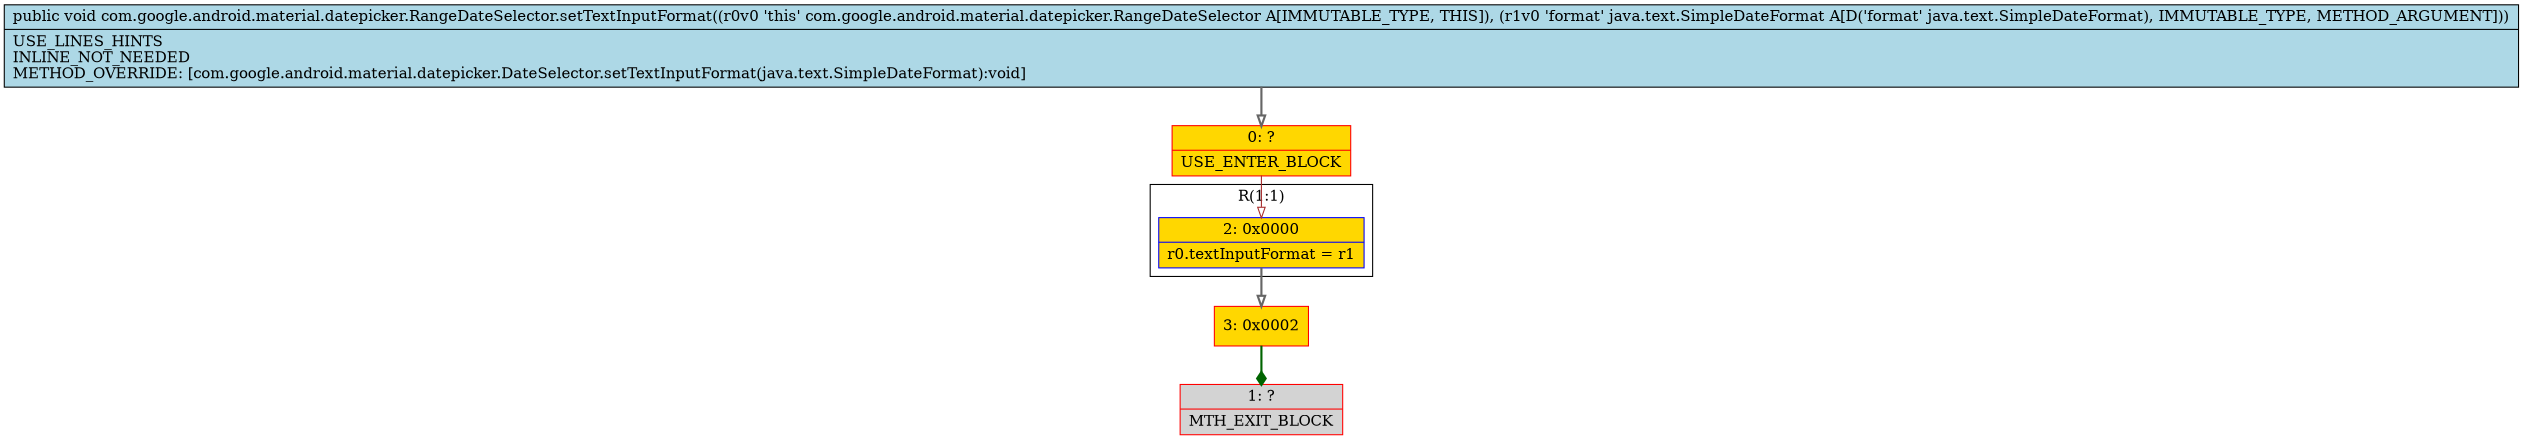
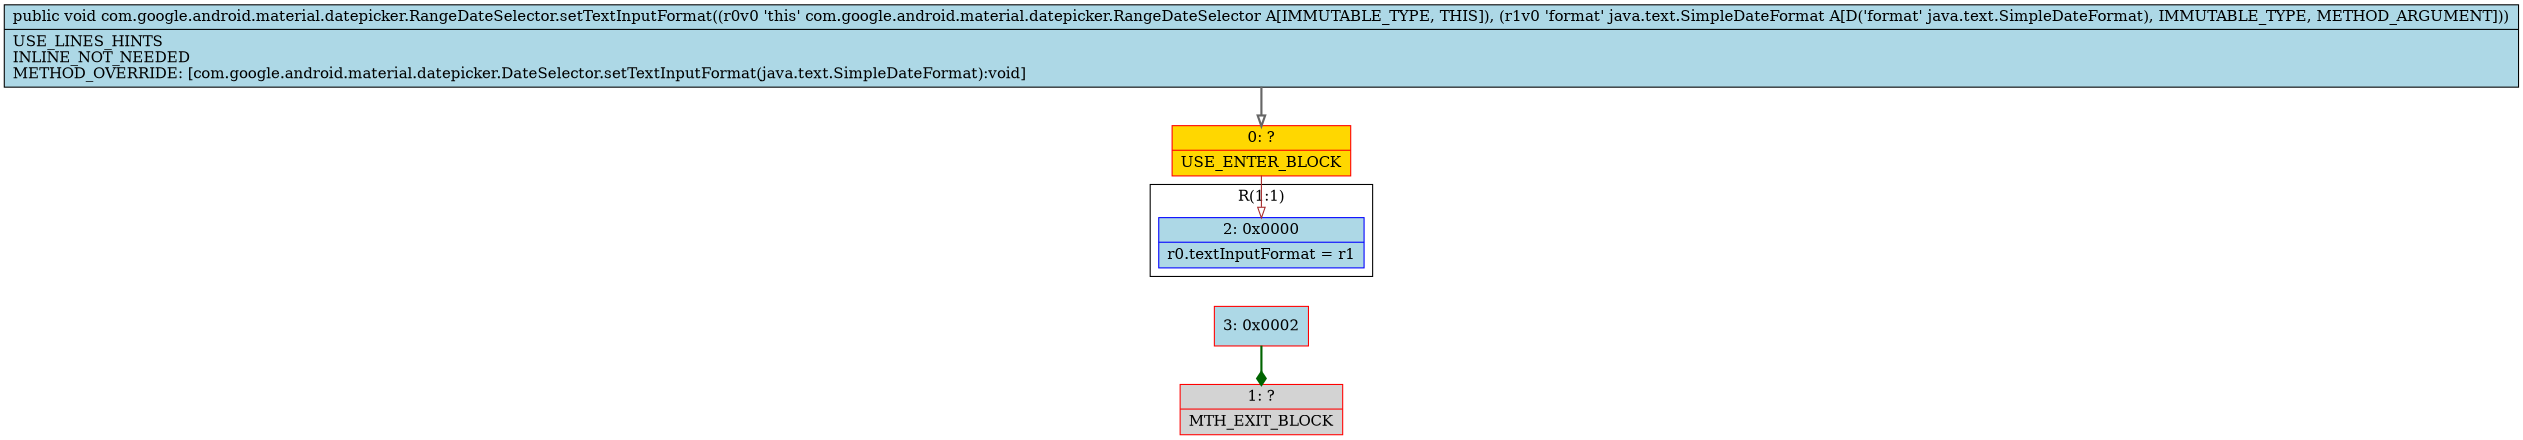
node "2: 0x0000": fillcolor gold -> lightblue
edge "2: 0x0000" -> "3: 0x0002": removed
node "3: 0x0002": fillcolor gold -> lightblue
